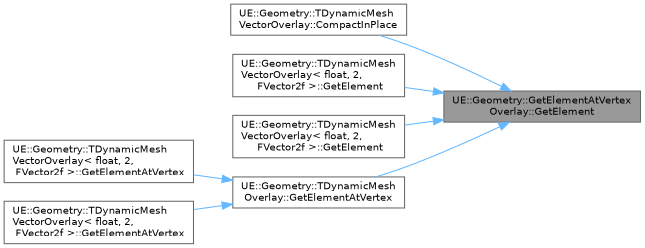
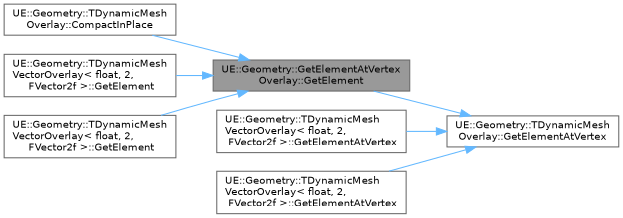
node "UE::Geometry::TDynamicMesh VectorOverlay::CompactInPlace": label "UE::Geometry::TDynamicMesh VectorOverlay::CompactInPlace" -> "UE::Geometry::TDynamicMesh Overlay::CompactInPlace"
edge "UE::Geometry::TDynamicMesh Overlay::GetElementAtVertex" -> "UE::Geometry::GetElementAtVertex Overlay::GetElement": reversed
